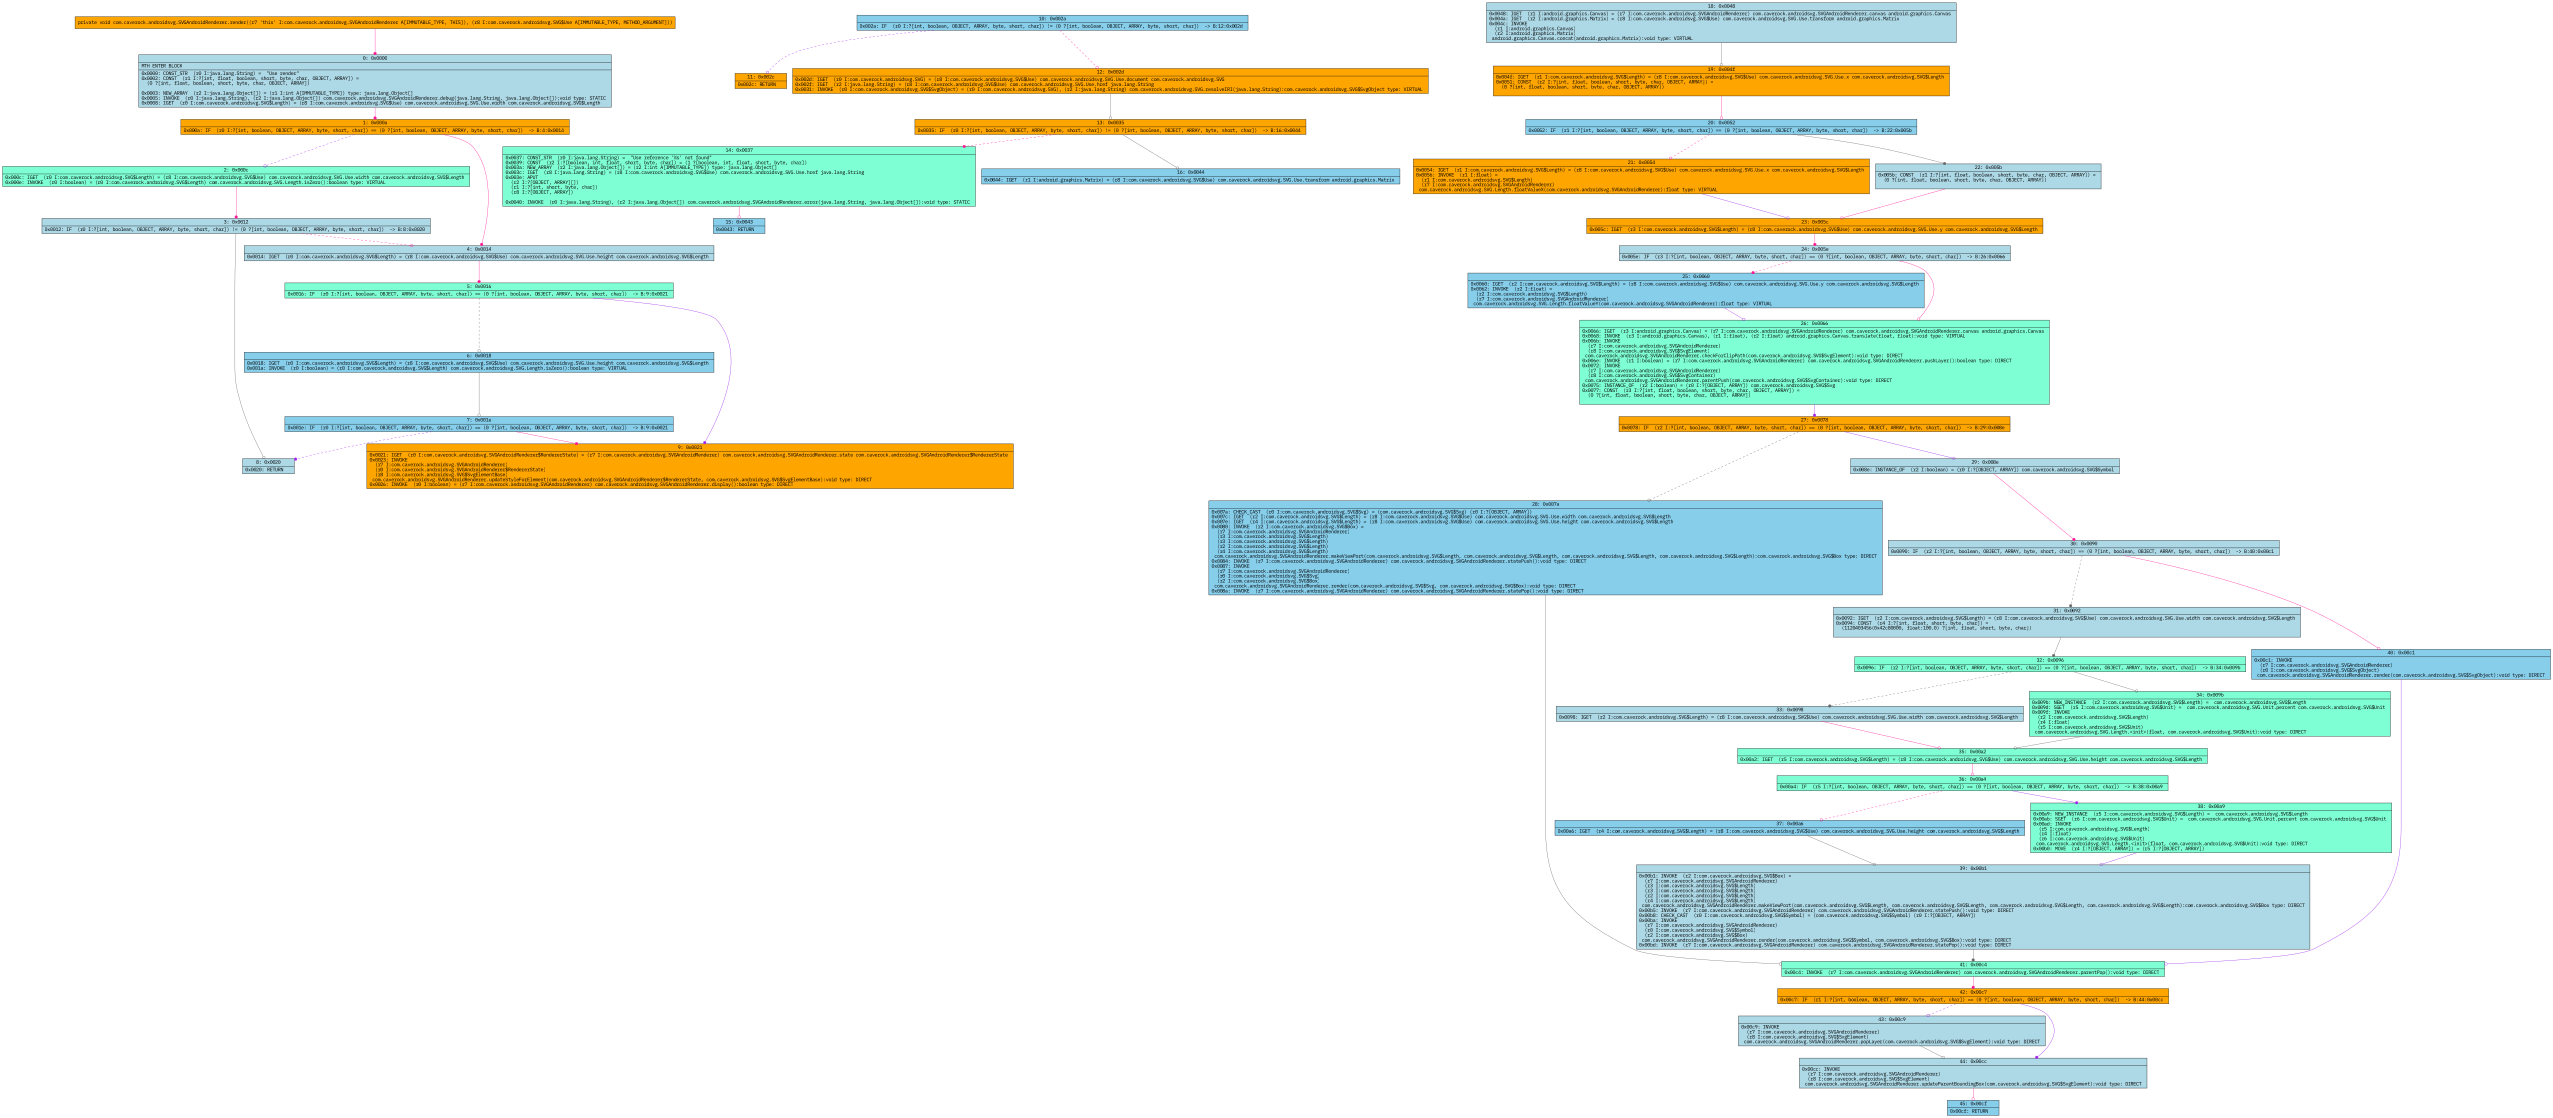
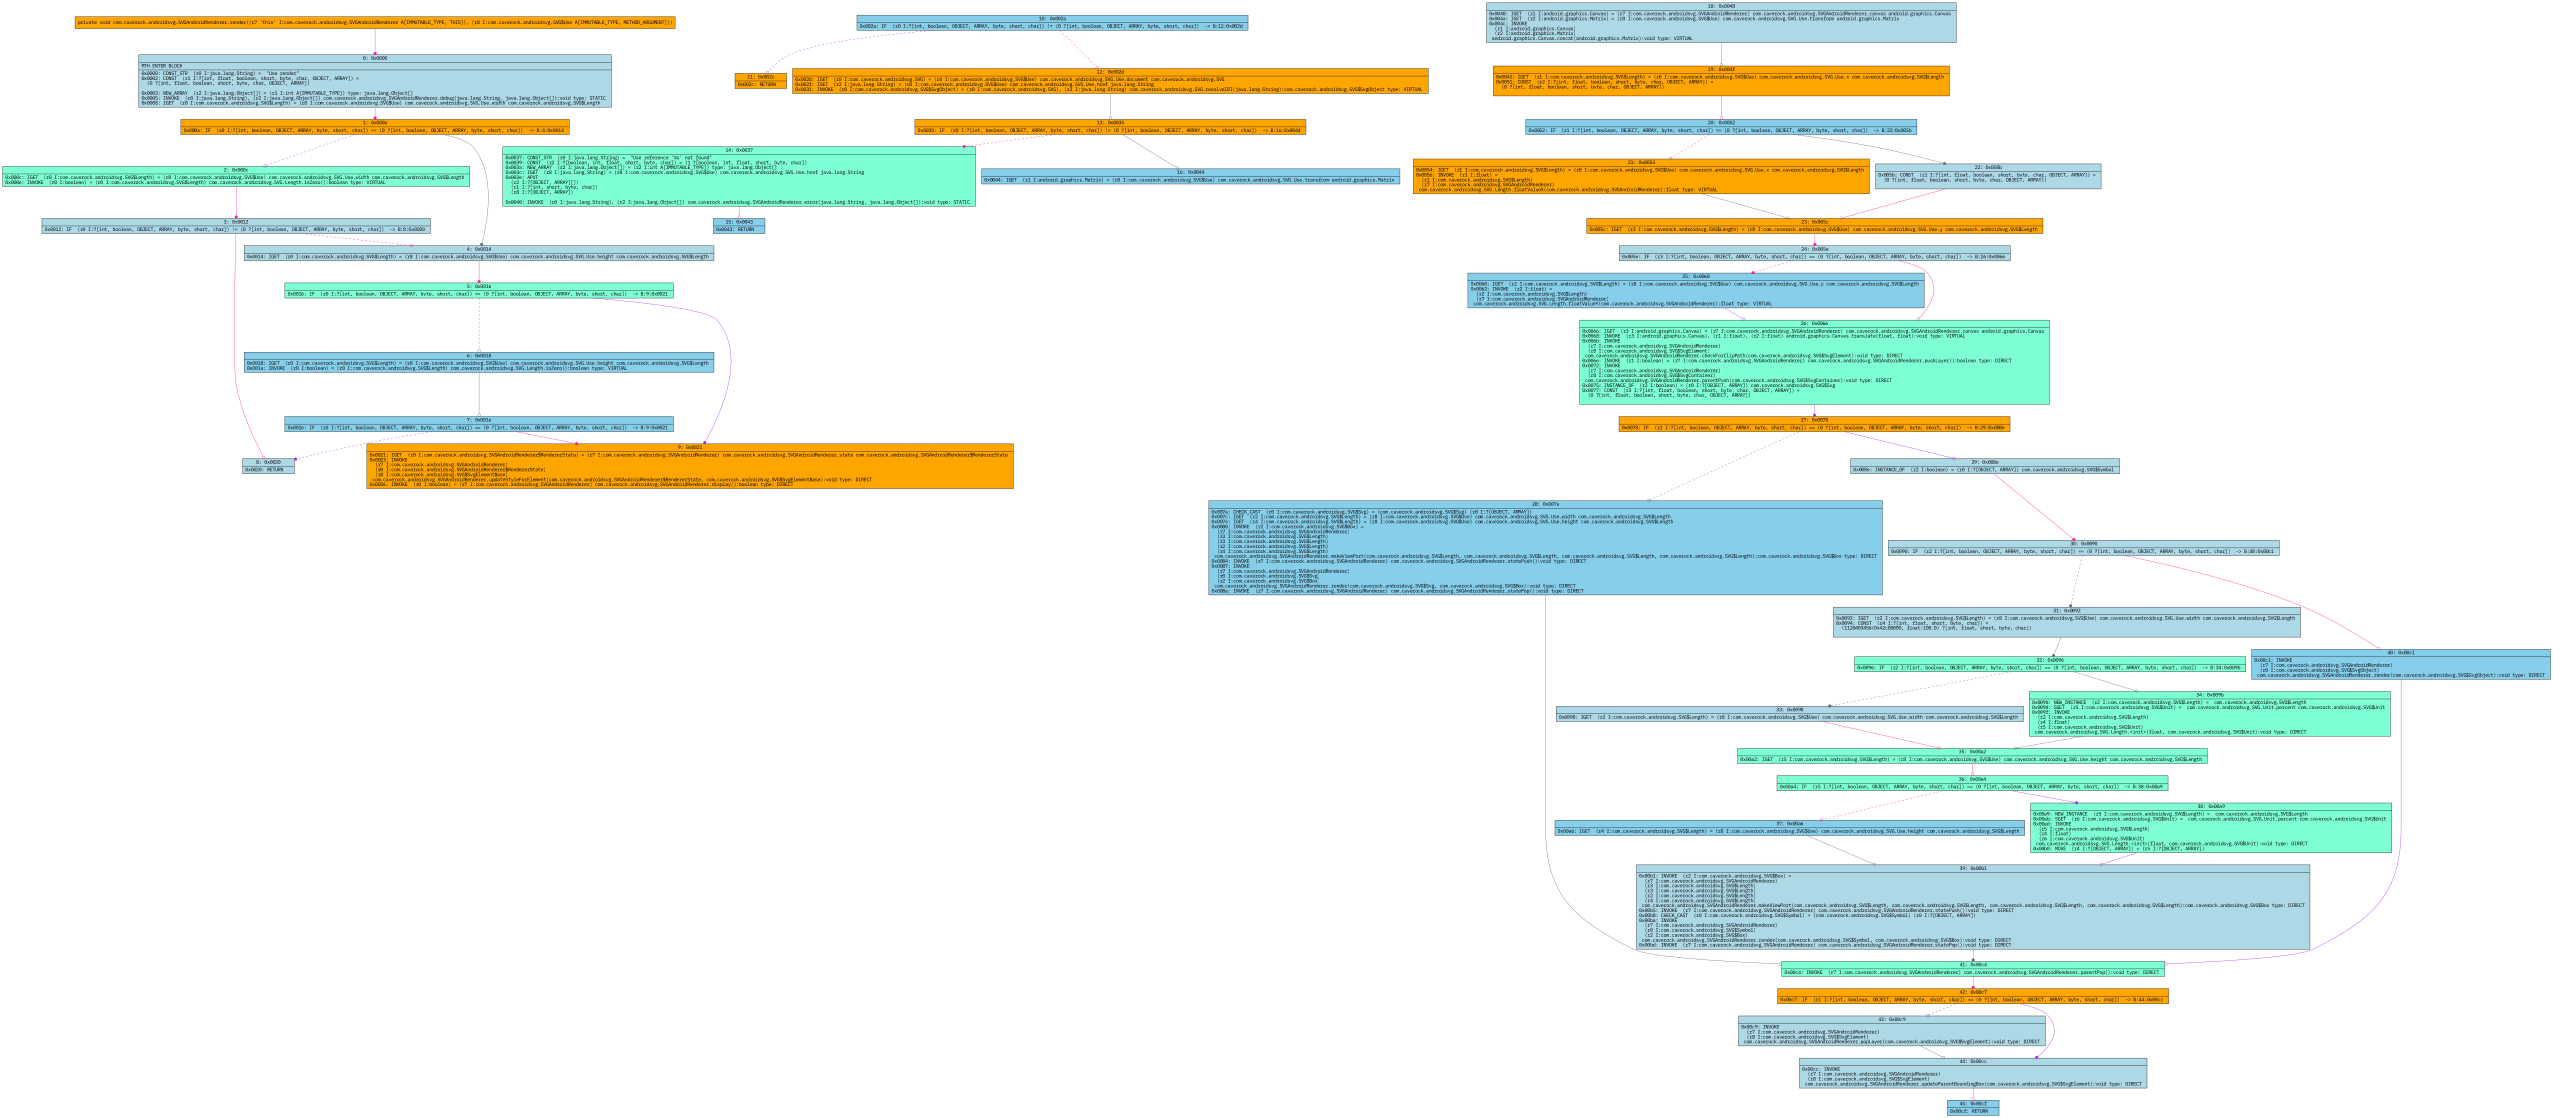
edge "1: 0x000a" -> "4: 0x0014": color deeppink -> gray40
edge "21: 0x0054" -> "23: 0x005c": color purple -> gray40
edge "3: 0x0012" -> "8: 0x0020": color gray40 -> deeppink
